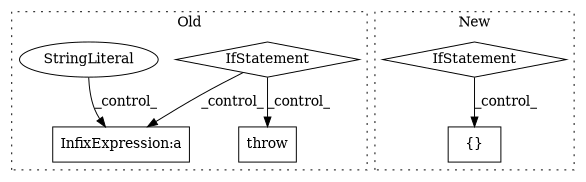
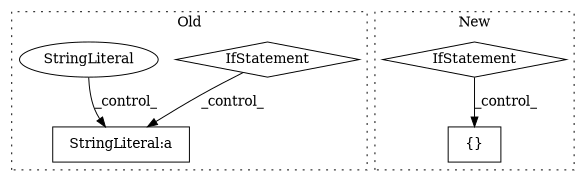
node "InfixExpression:a": label "InfixExpression:a" -> "StringLiteral:a"
node "throw": removed
